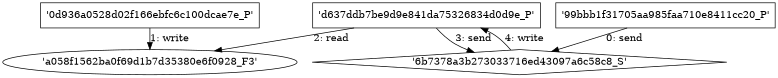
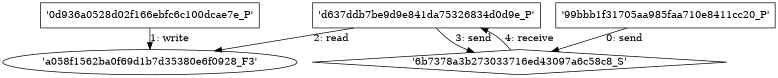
edge "'6b7378a3b273033716ed43097a6c58c8_S'" -> "'d637ddb7be9d9e841da75326834d0d9e_P'": label "4: write" -> "4: receive"
